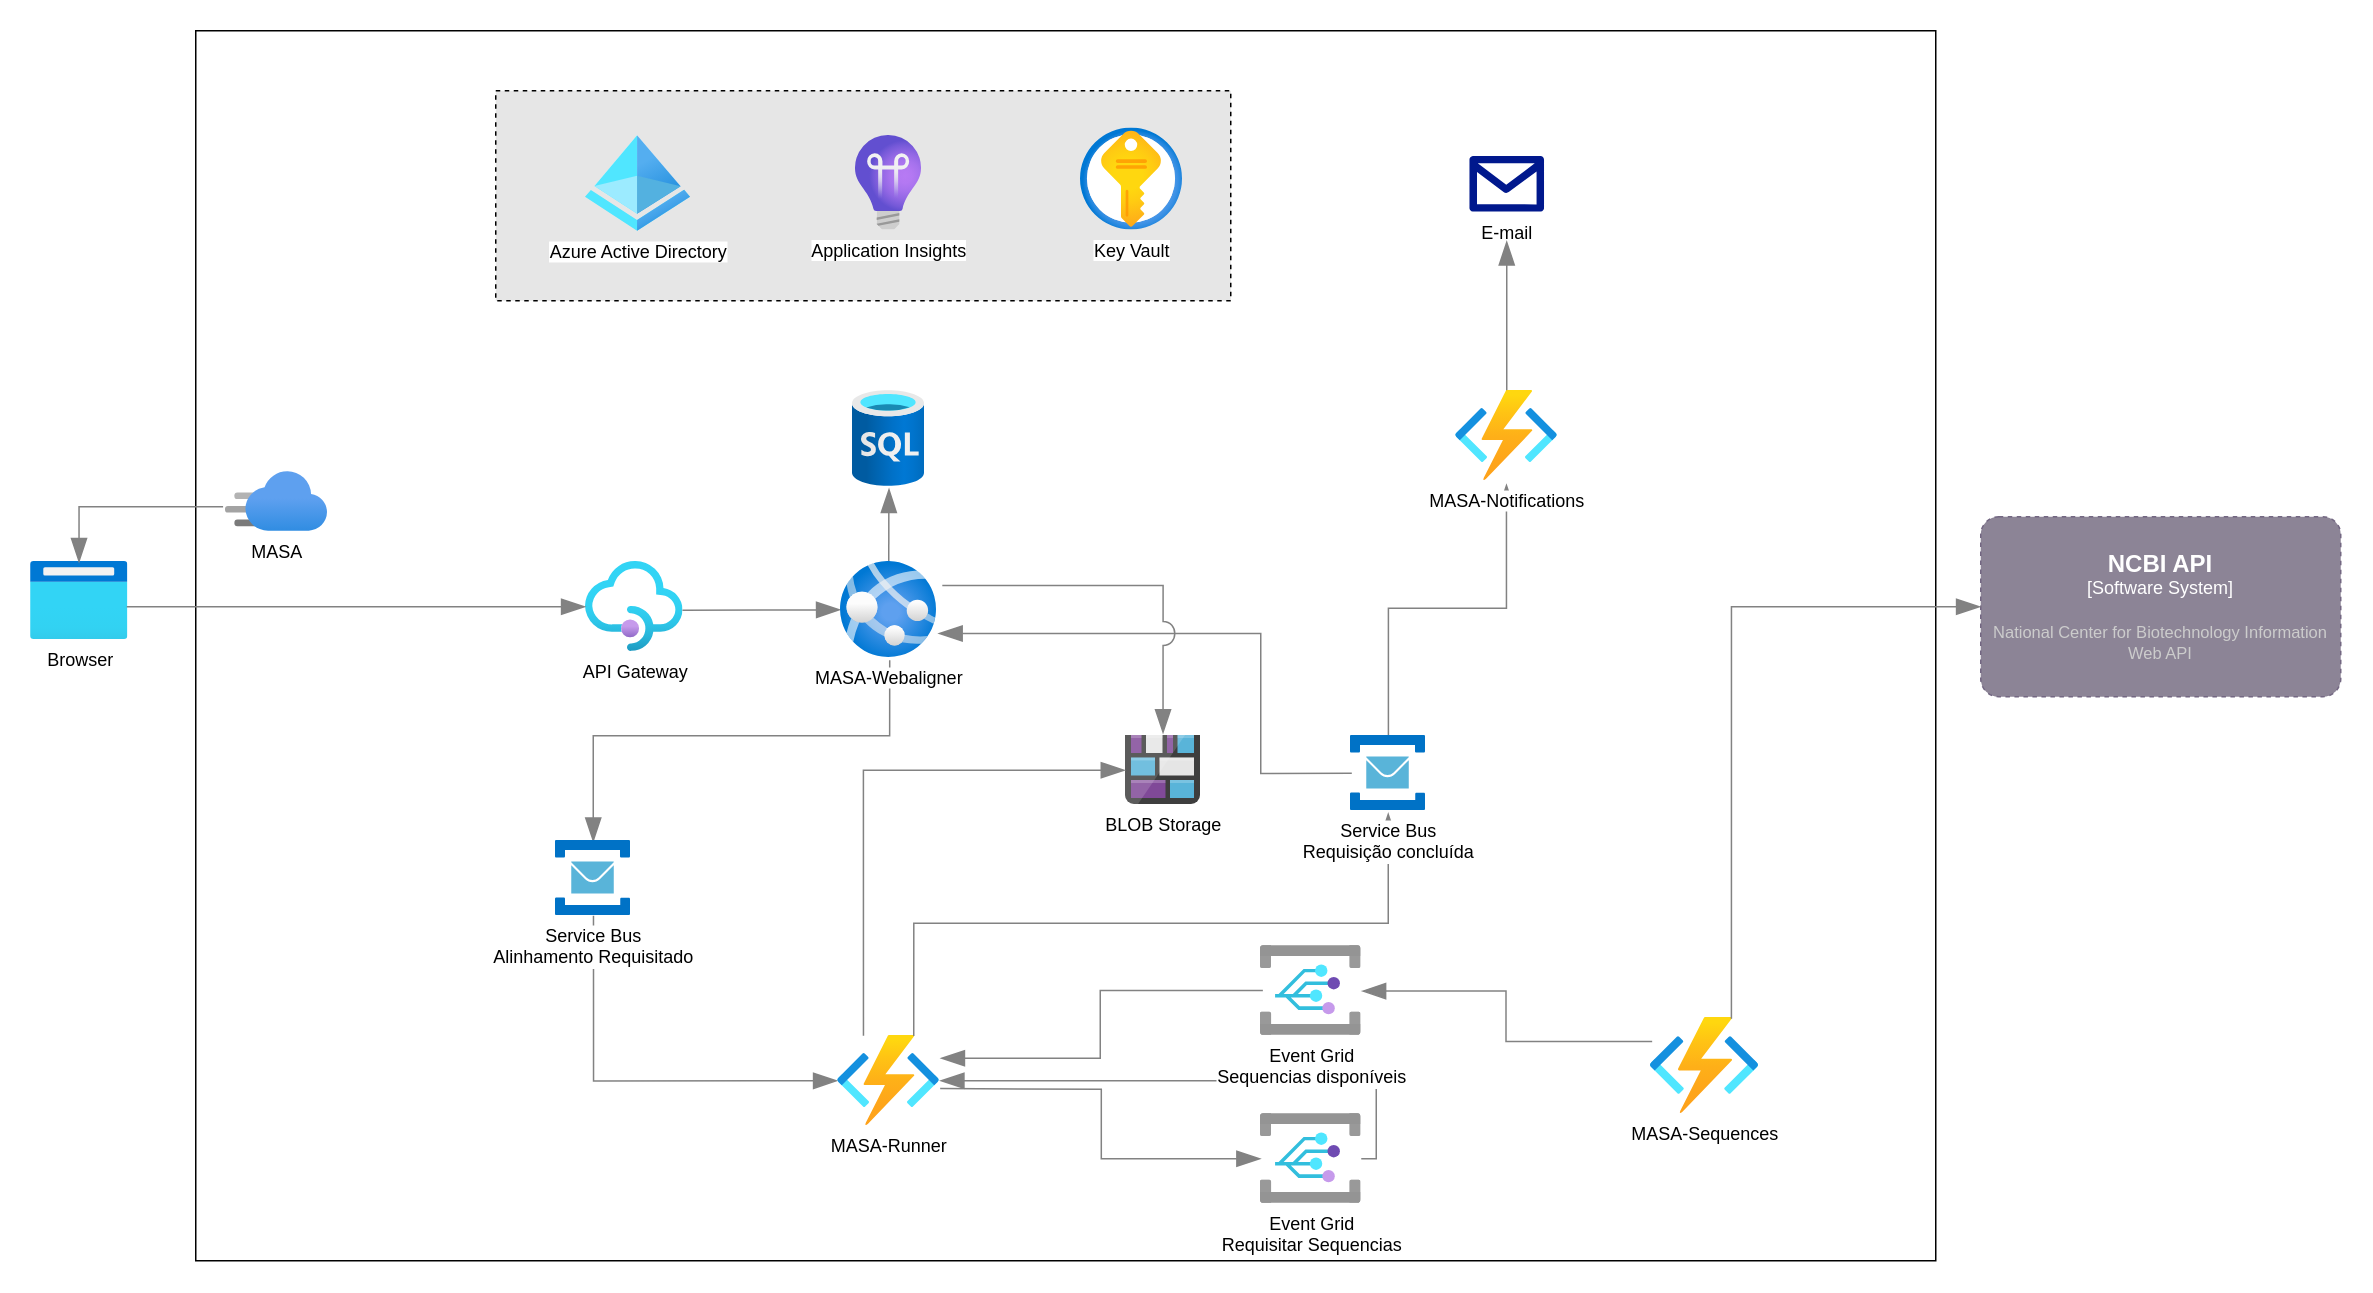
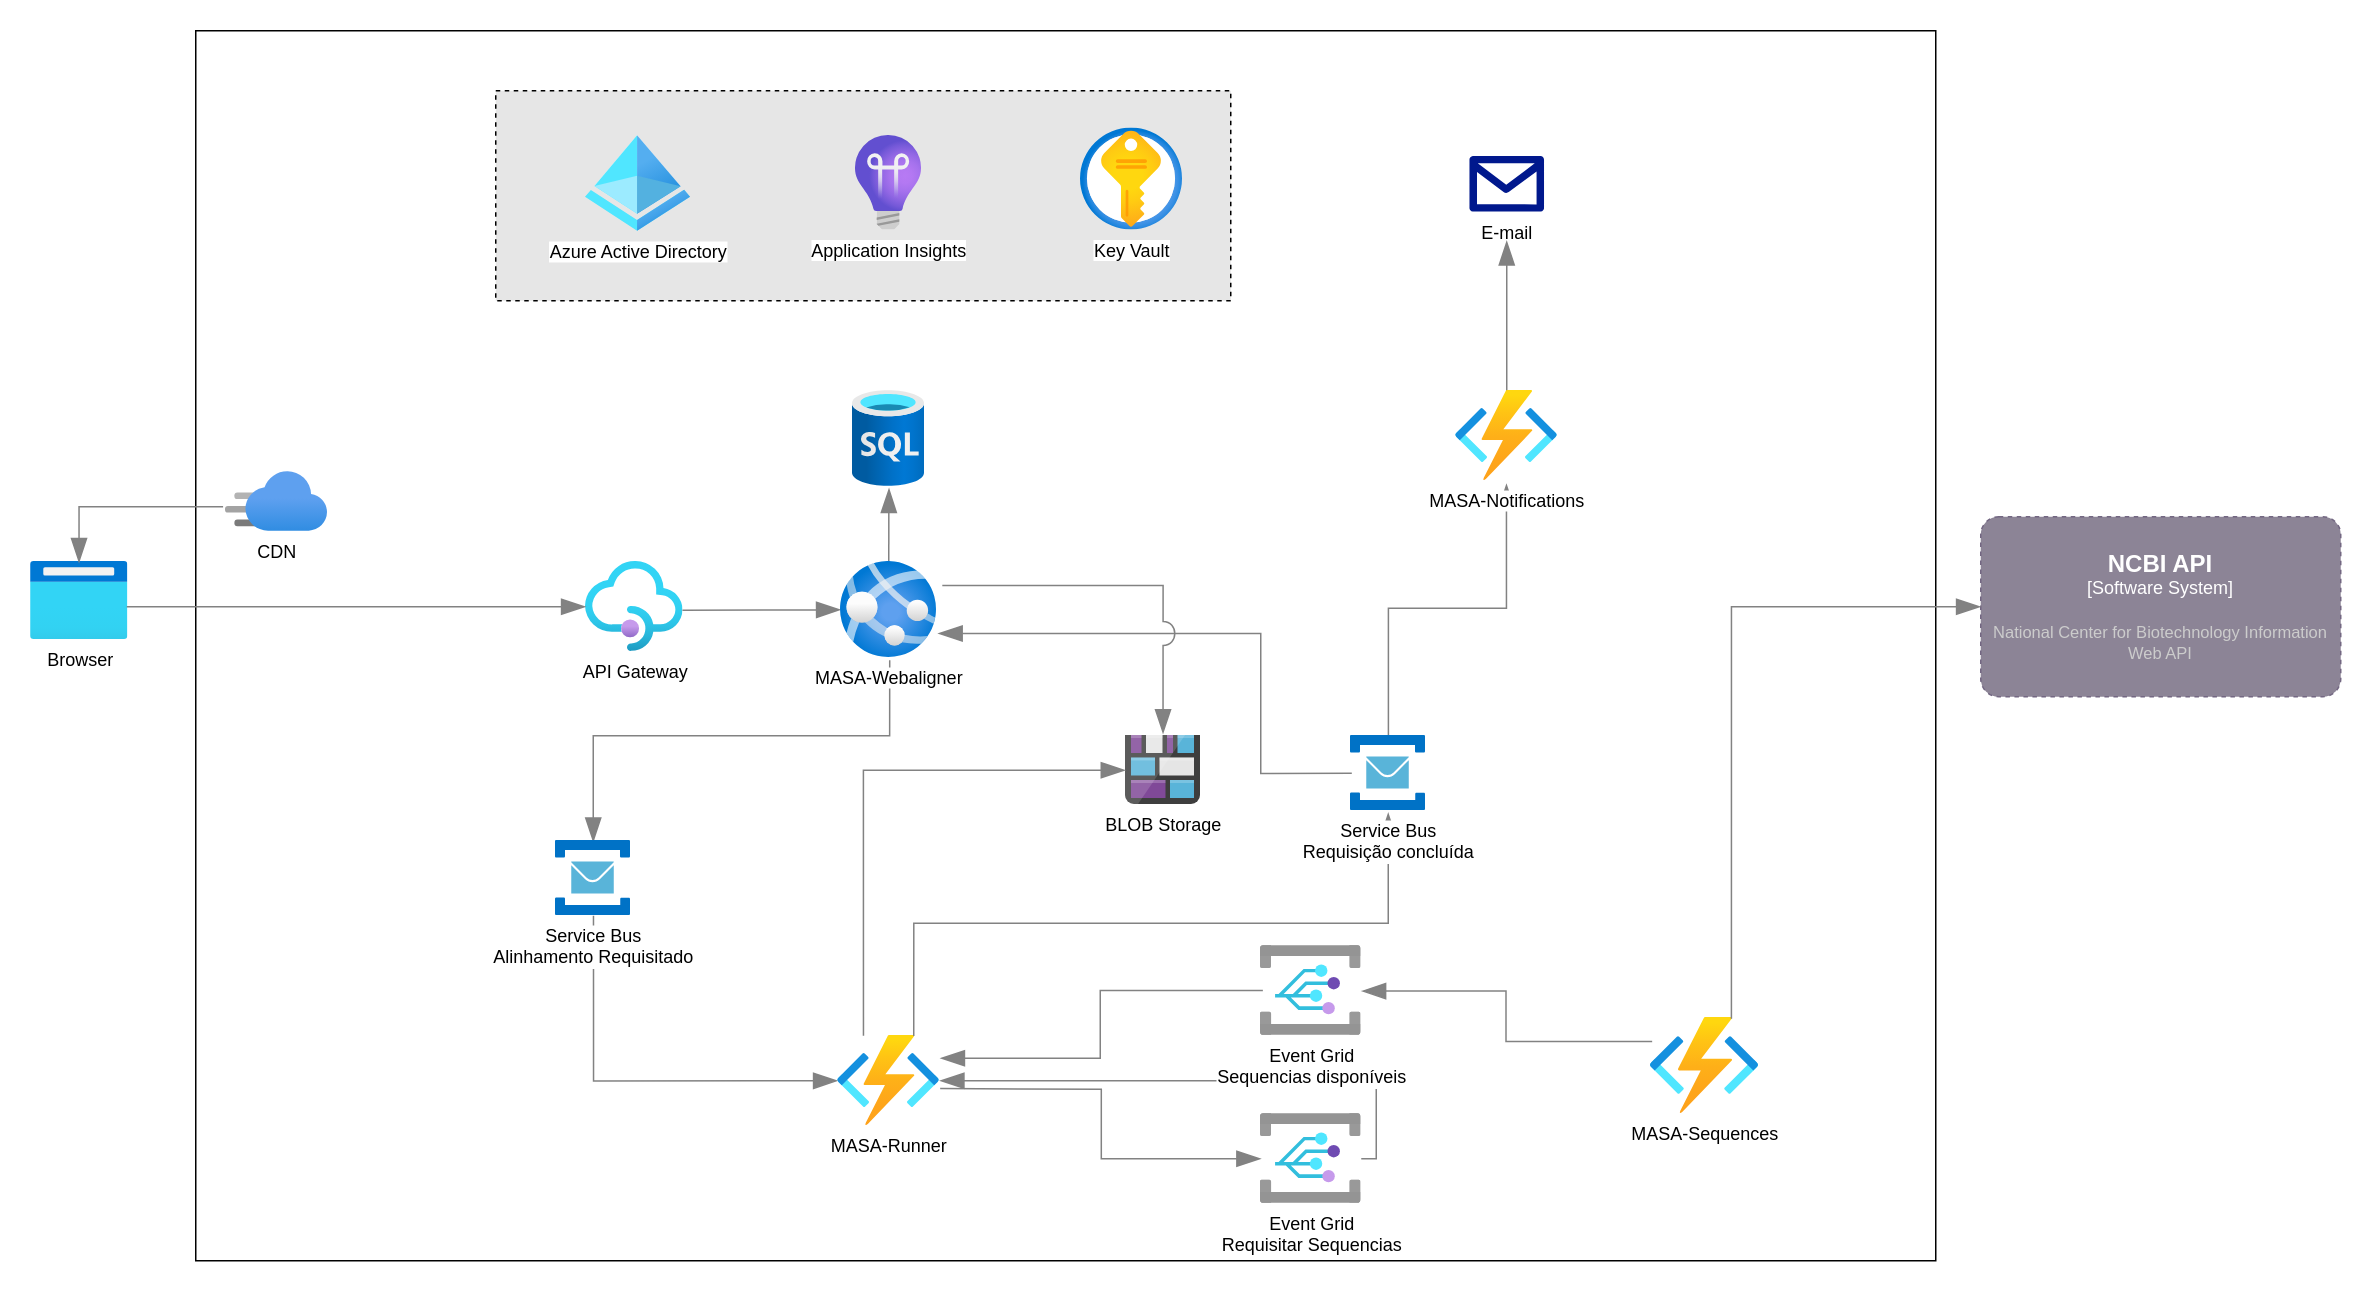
node "MASA": label "MASA" -> "CDN"
